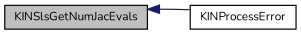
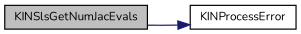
edge "KINProcessError" -> "KINSlsGetNumJacEvals": reversed
